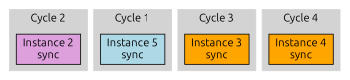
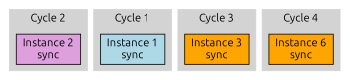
node "Instance 5 sync": label "Instance 5 sync" -> "Instance 1 sync"
node "Instance 4 sync": label "Instance 4 sync" -> "Instance 6 sync"
